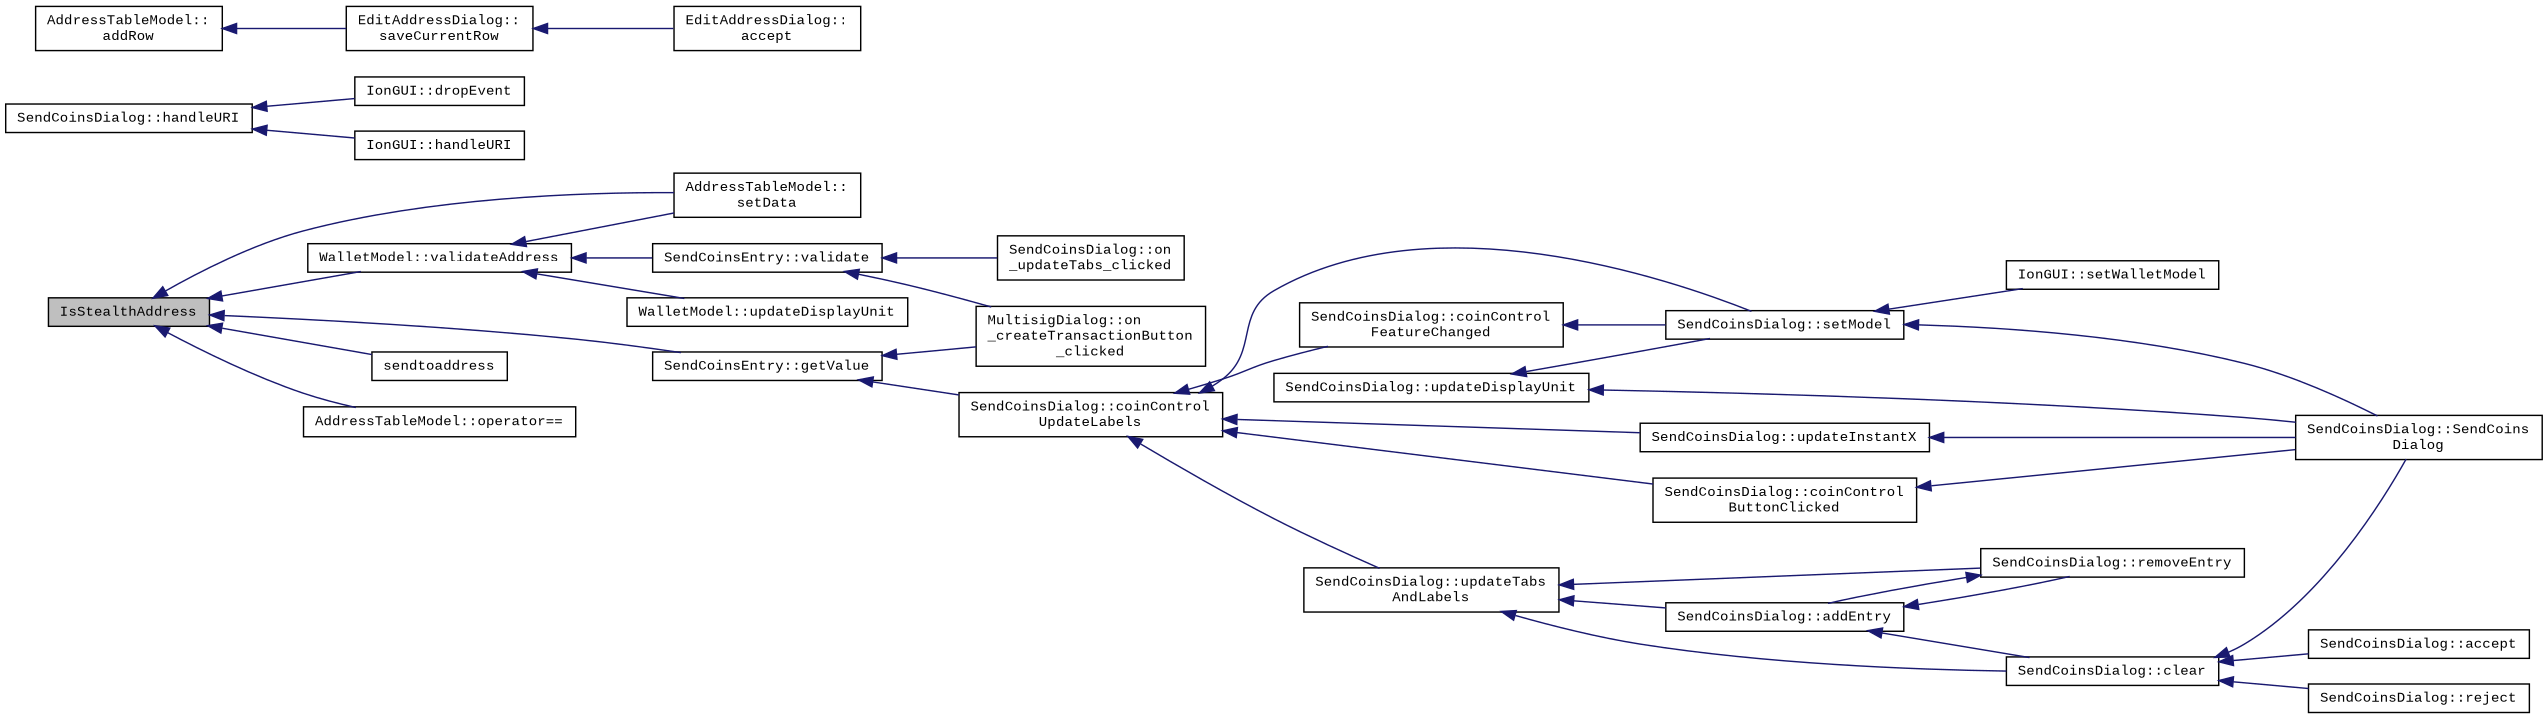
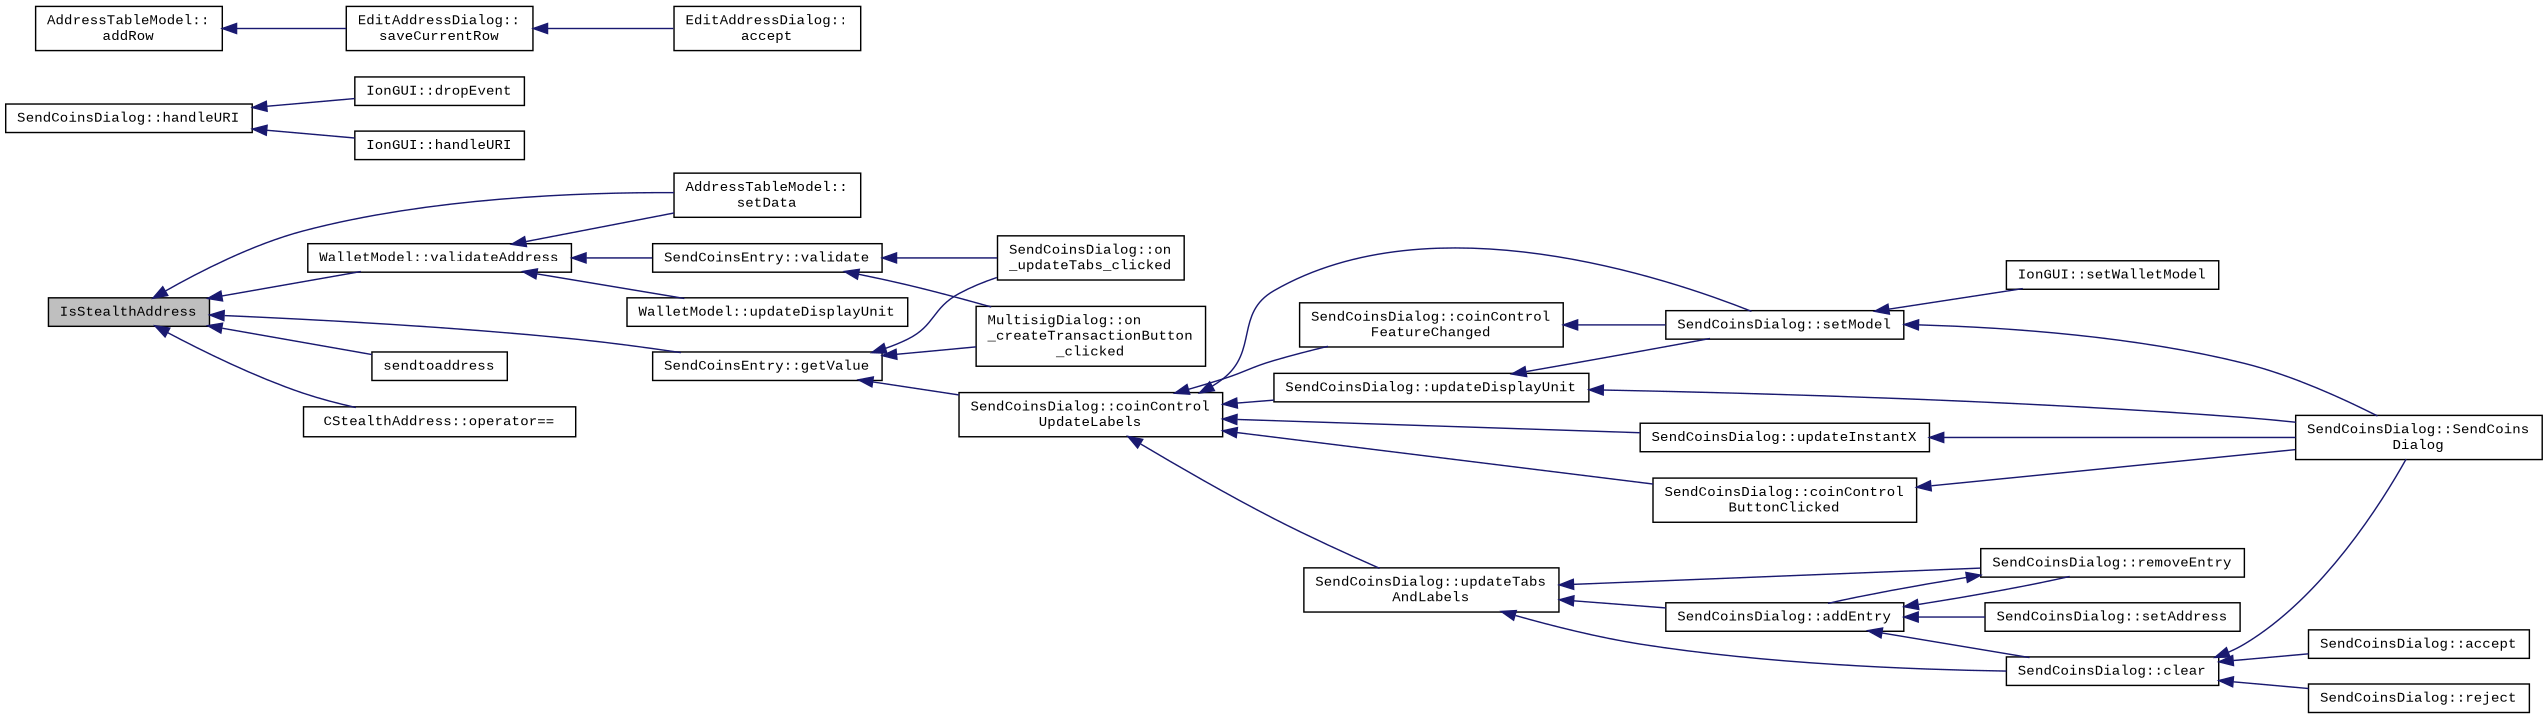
edge "SendCoinsDialog::on _updateTabs_clicked" -> "SendCoinsEntry::getValue": added
edge "SendCoinsDialog::updateDisplayUnit" -> "SendCoinsDialog::coinControl UpdateLabels": added
node "AddressTableModel::operator==": label "AddressTableModel::operator==" -> "CStealthAddress::operator=="
node "SendCoinsDialog::setAddress": added
